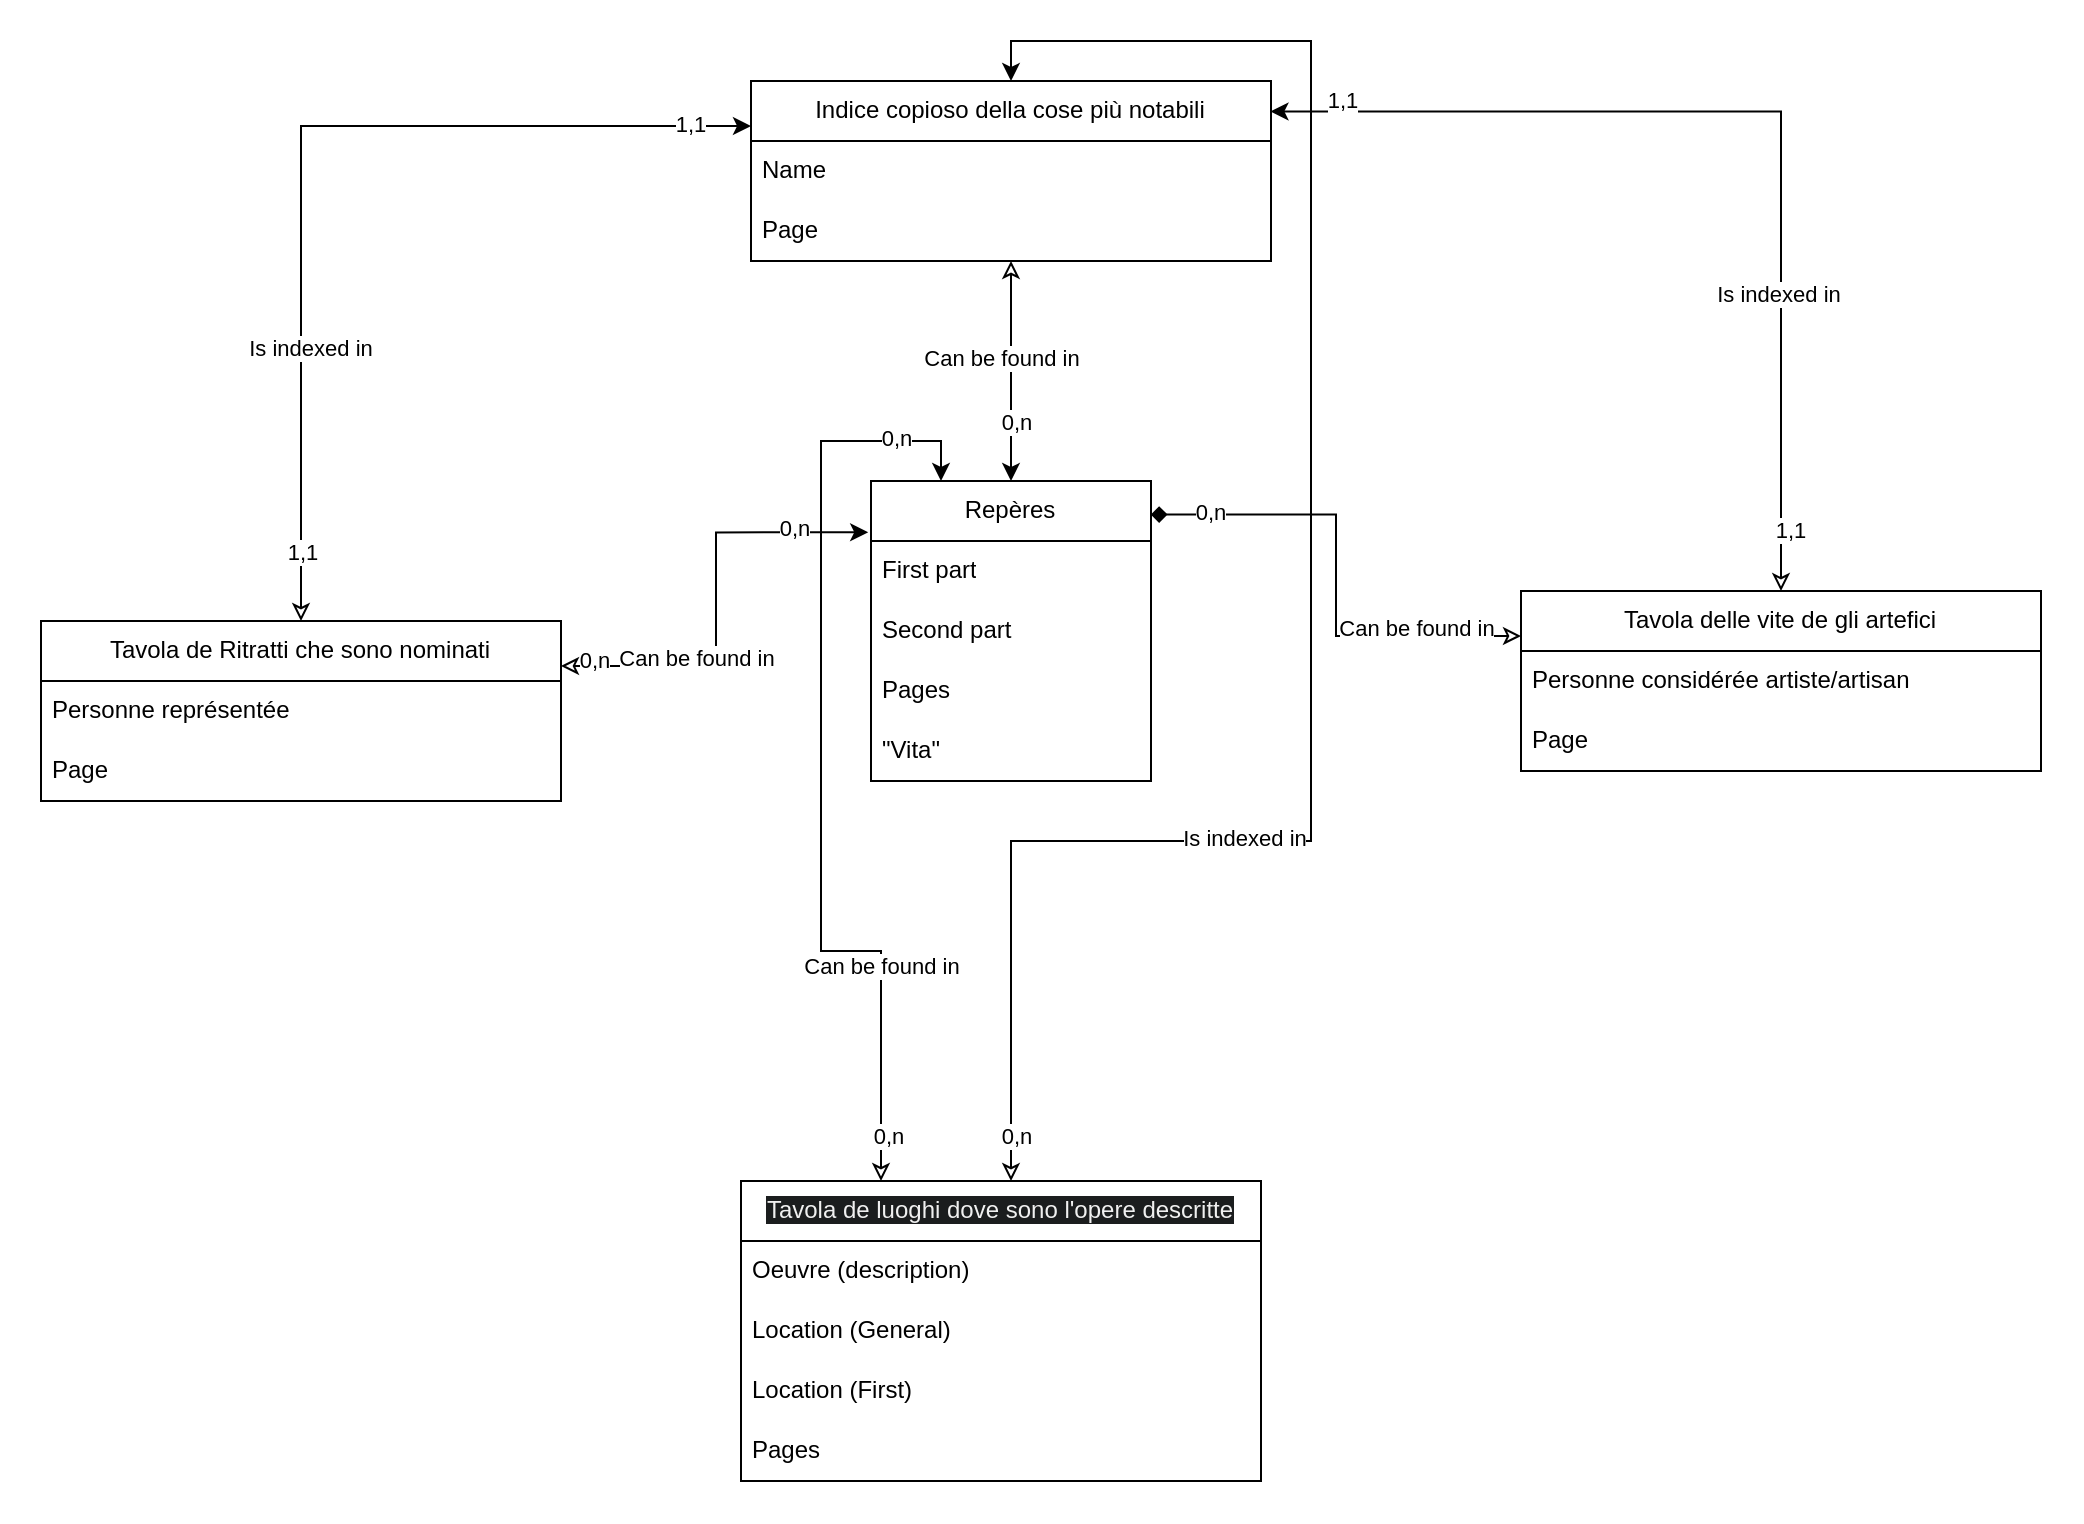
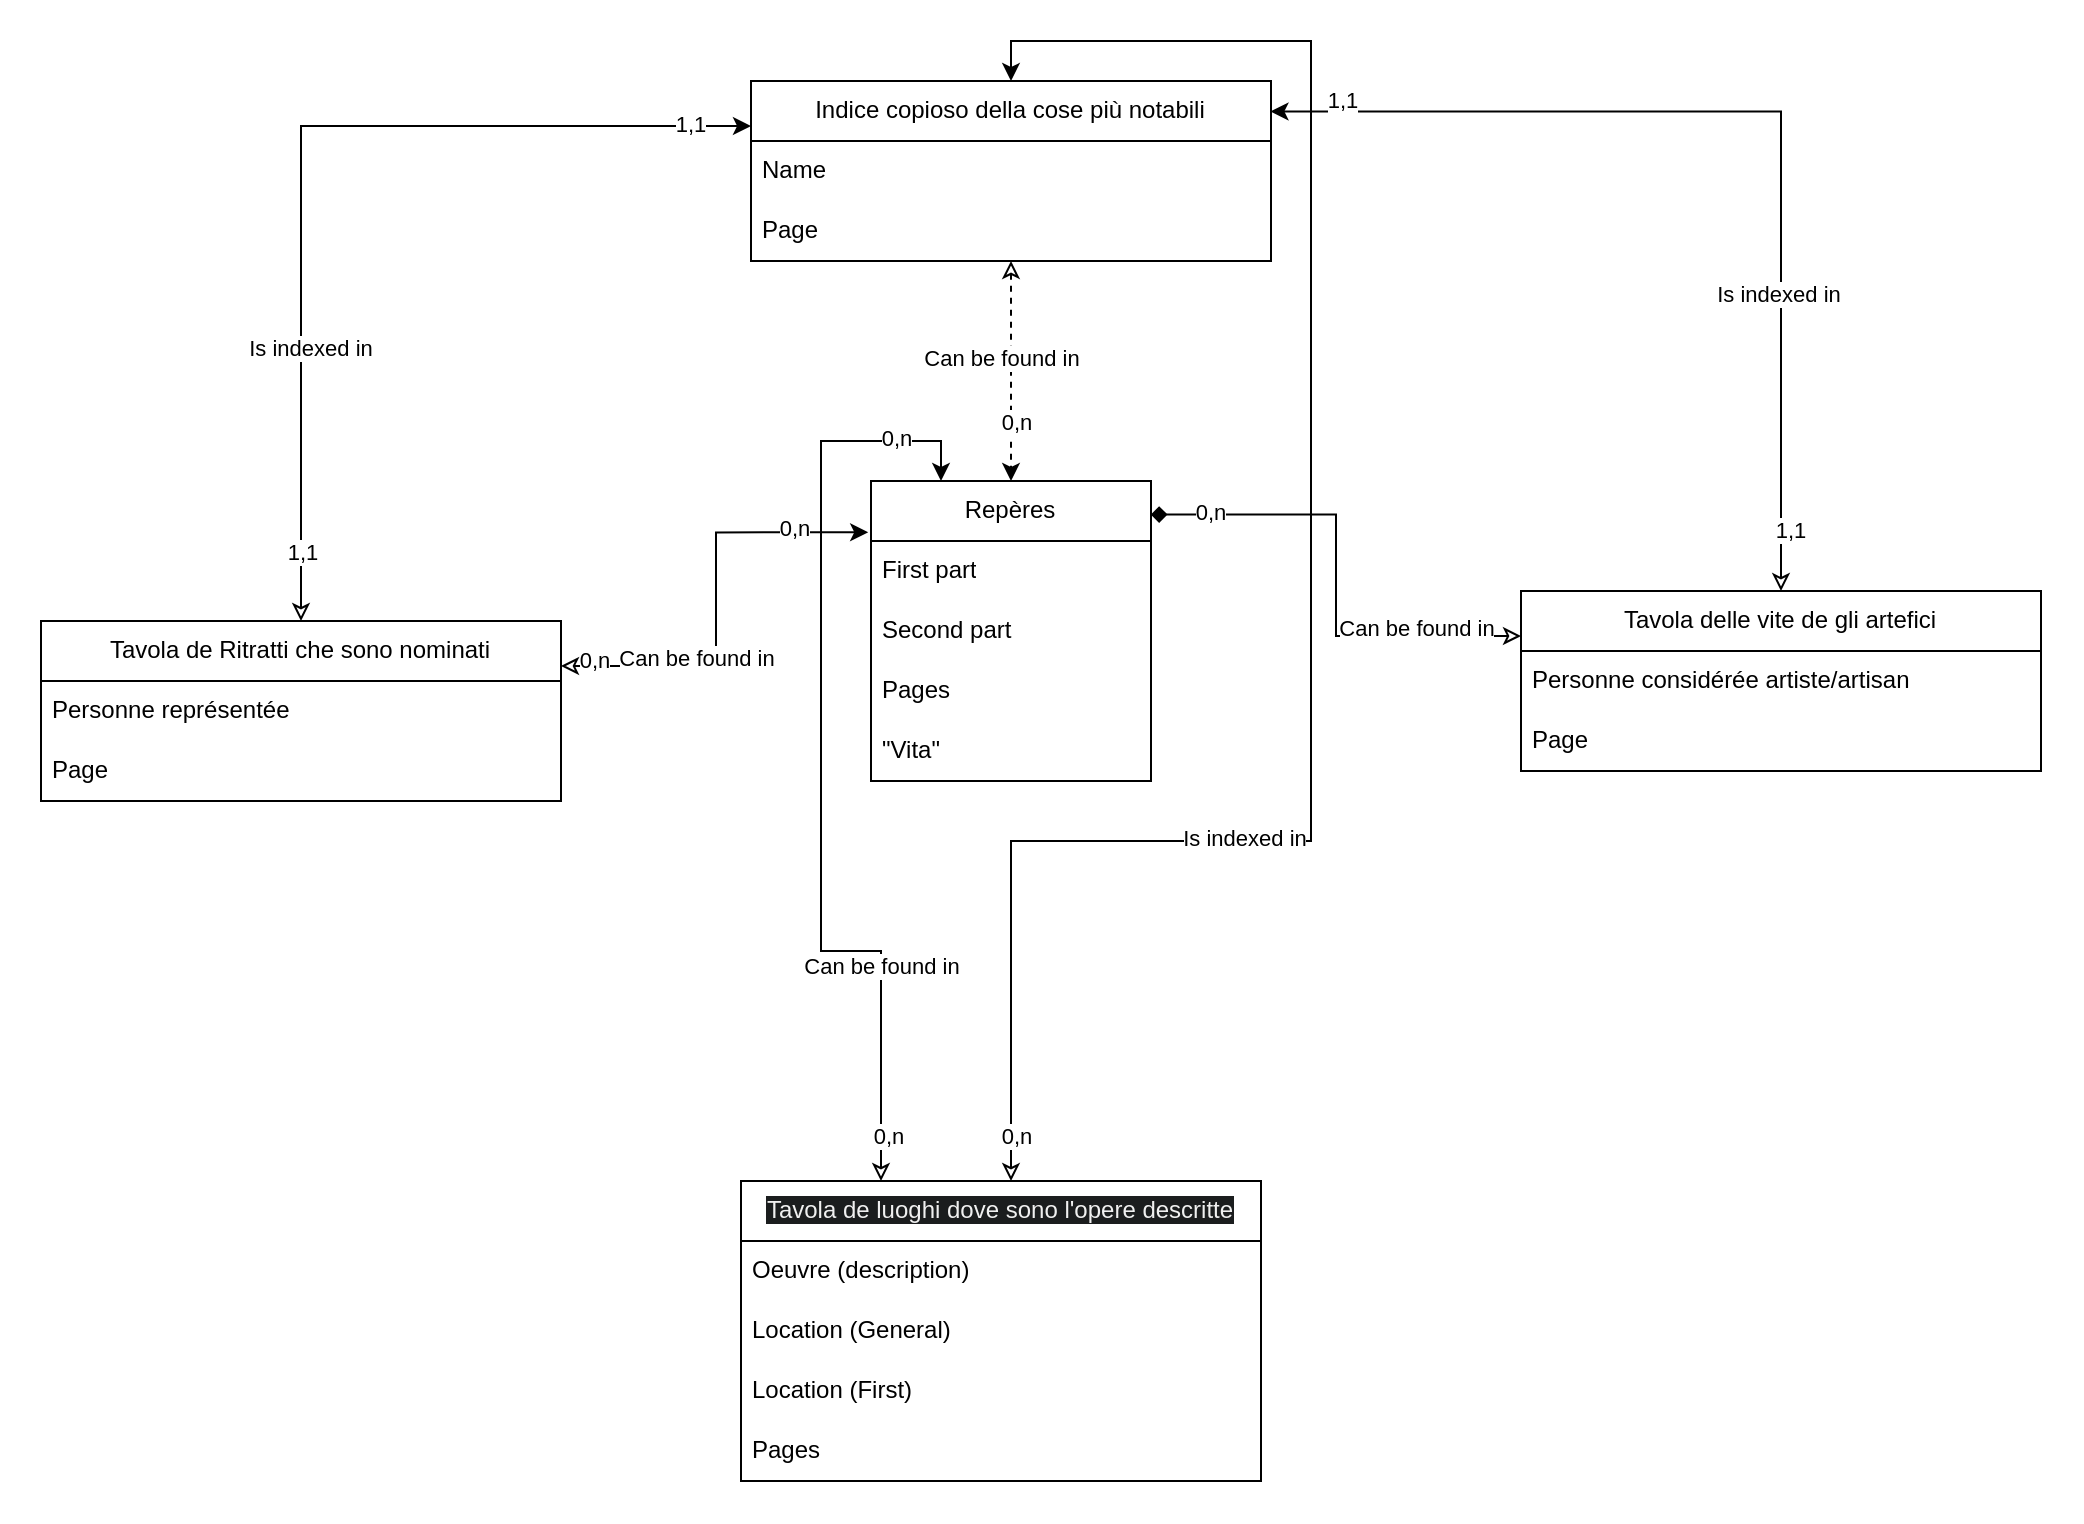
edge "Indice copioso della cose più notabili" -- "Repères": style solid -> dashed
